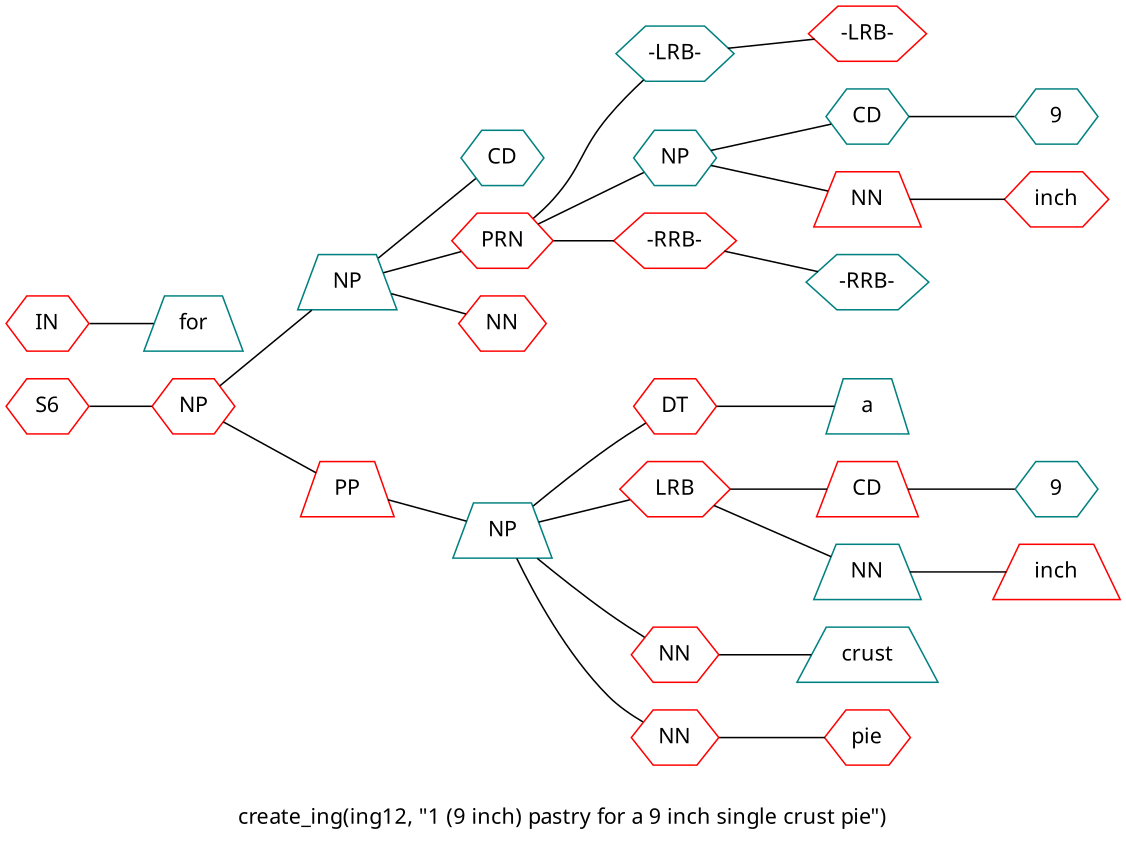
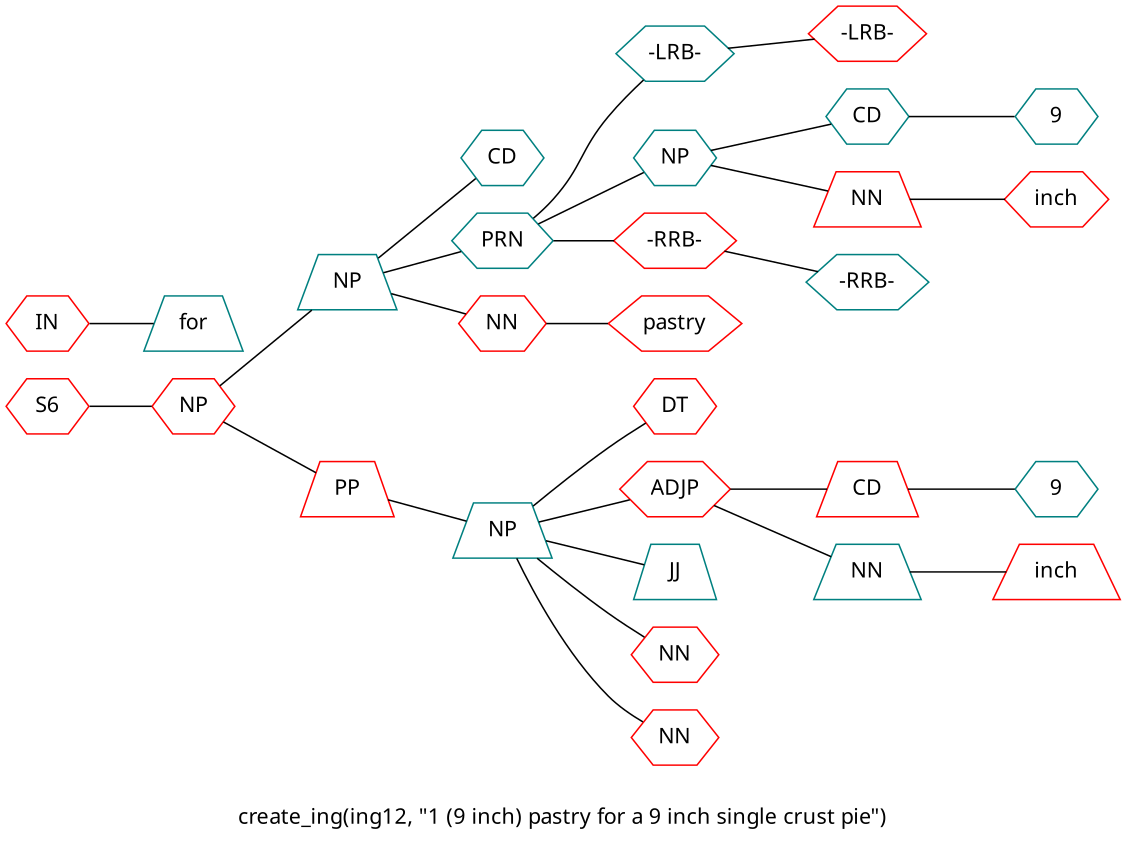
node "PRN": color red -> teal
node "pastry": added
node "a": removed
node "LRB": label "LRB" -> "ADJP"
node "JJ": added
node "crust": removed
node "pie": removed
